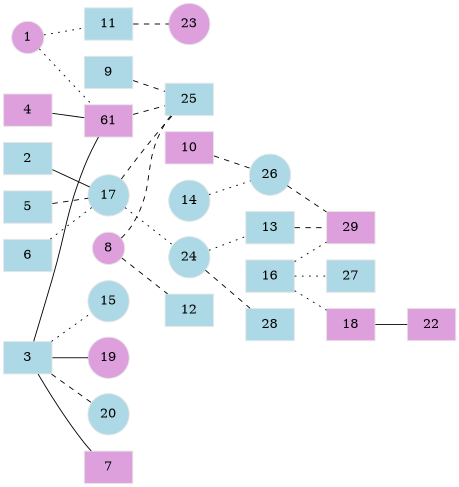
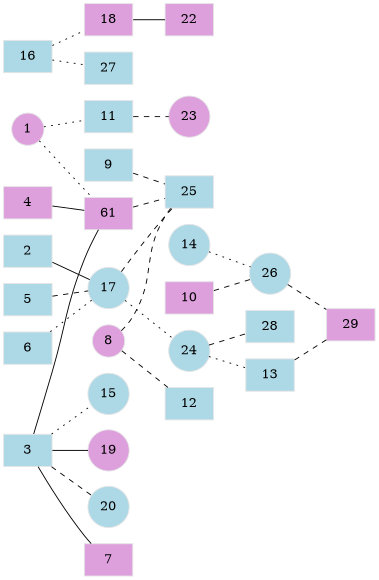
edge "29" -- "16": removed
